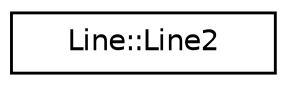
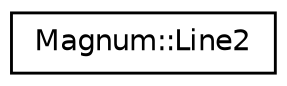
node "Line::Line2": label "Line::Line2" -> "Magnum::Line2"
